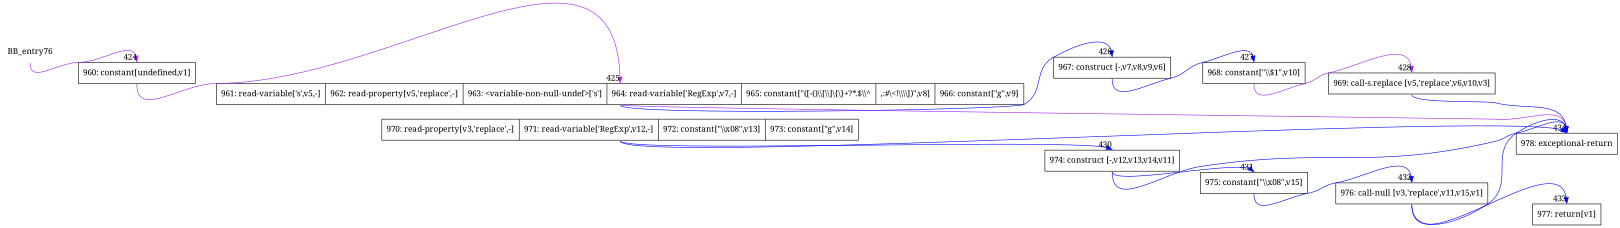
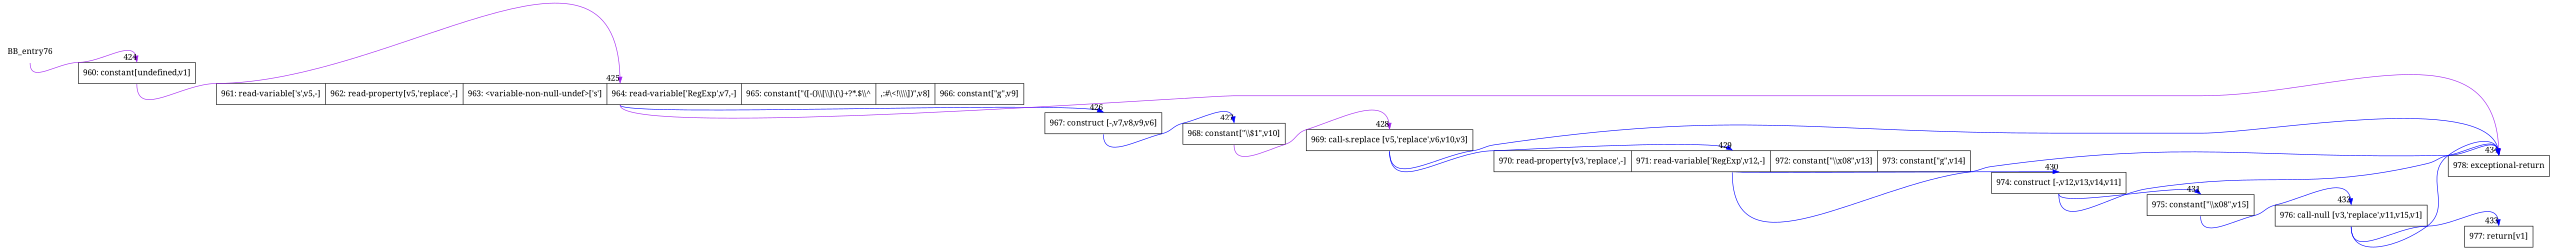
edge "969: call-s.replace [v5,'replace',v6,v10,v3]" -> "970: read-property[v3,'replace',-]": added
